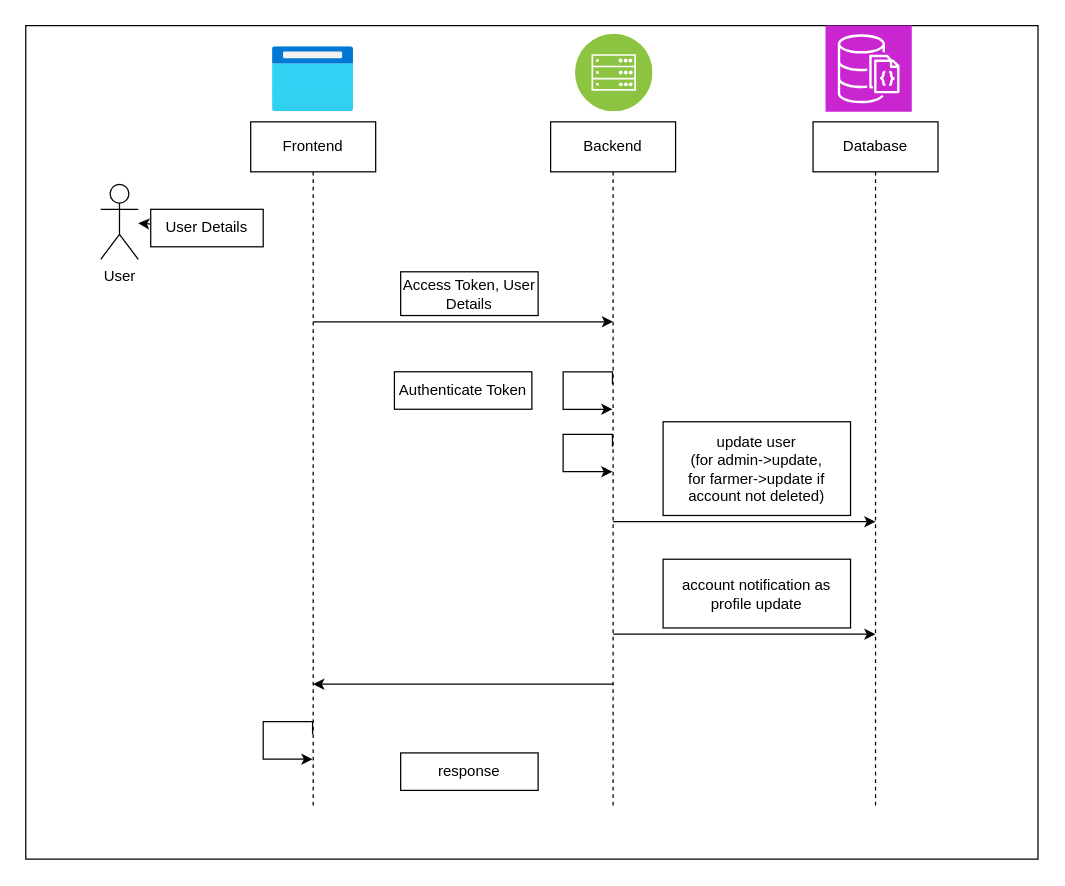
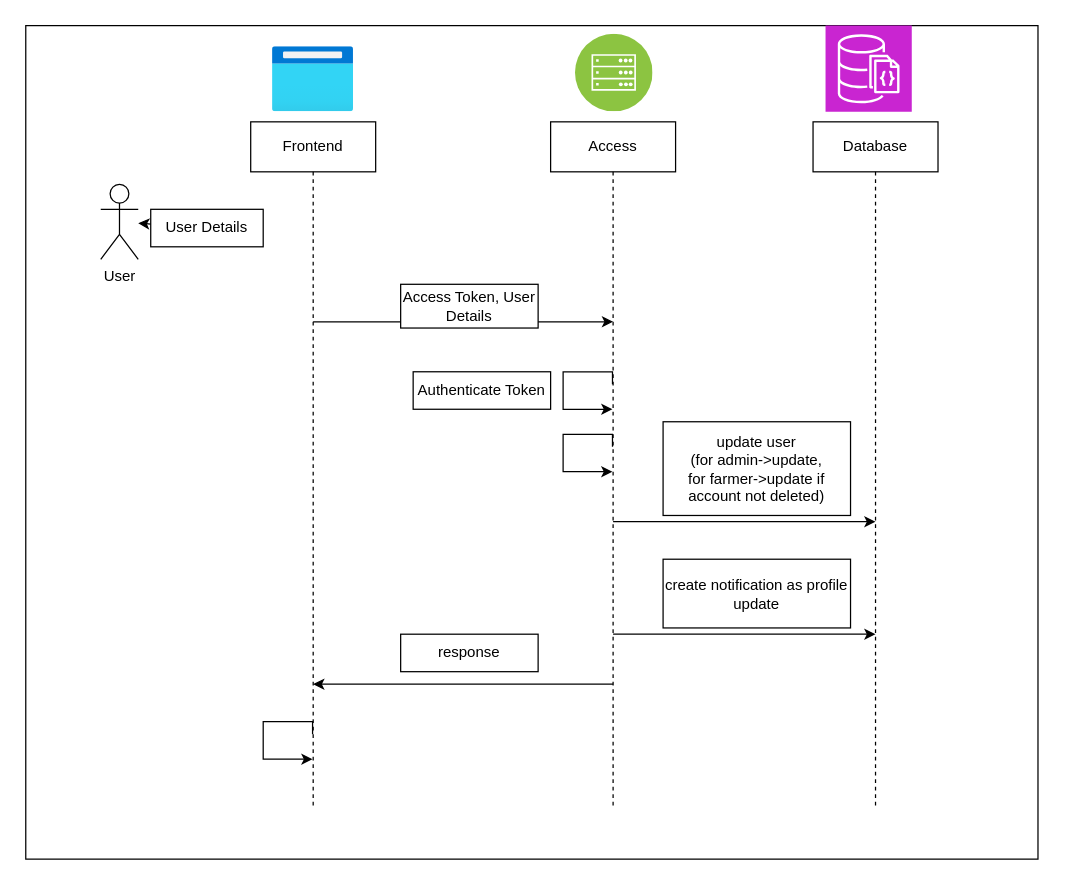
node "Backend": label "Backend" -> "Access"
node "Access Token, User Details": moved (469, 294) -> (469, 306)
node "Authenticate Token": moved (463, 391) -> (482, 391)
node "account notification as profile update": label "account notification as profile update" -> "create notification as profile update"
node "response": moved (469, 772) -> (469, 653)
